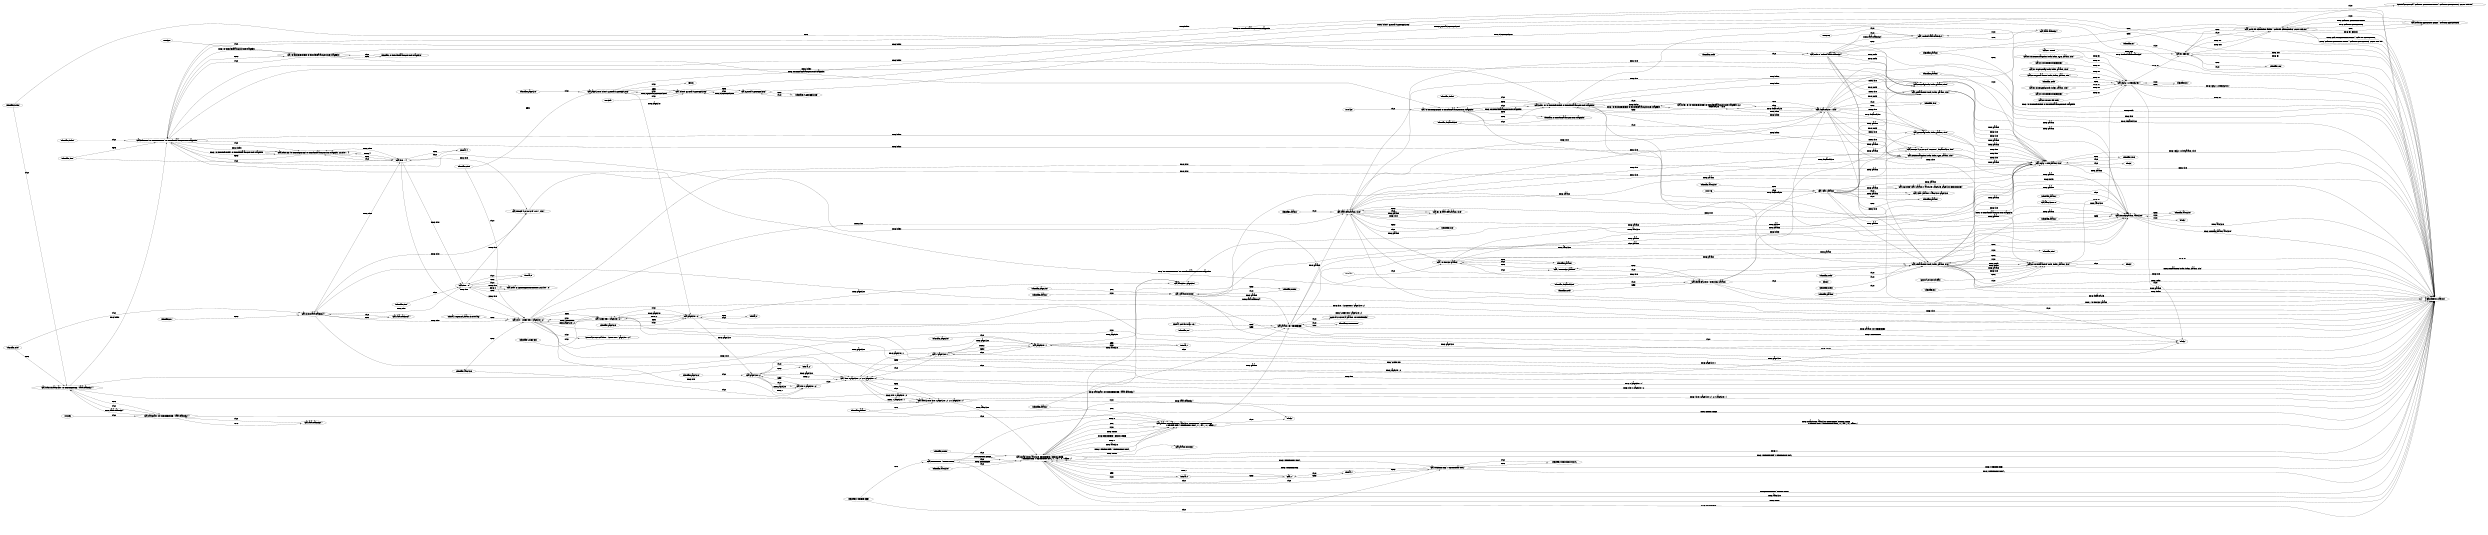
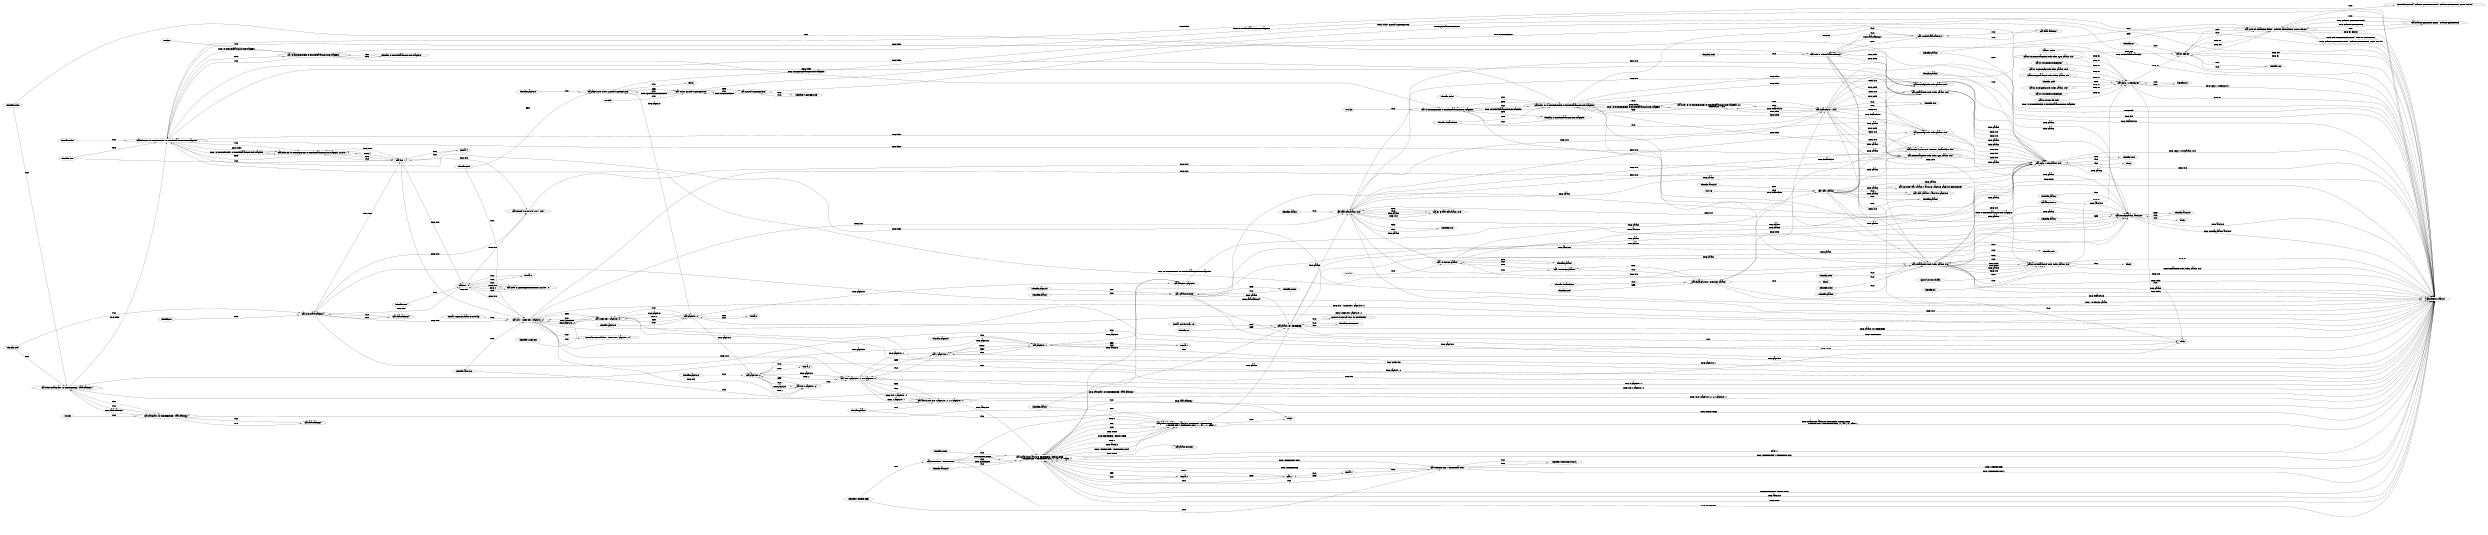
edge "(Call,setInternalOption(node, index, type, params, size))" -> "(Call,munmap(params, allocSize))": removed, label "DDG: params"
node "(ControlStructure,if (params != MAP_FAILED))": label "(ControlStructure,if (params != MAP_FAILED))" -> "(ControlStructure,if (size != MAP_FAILED))"
